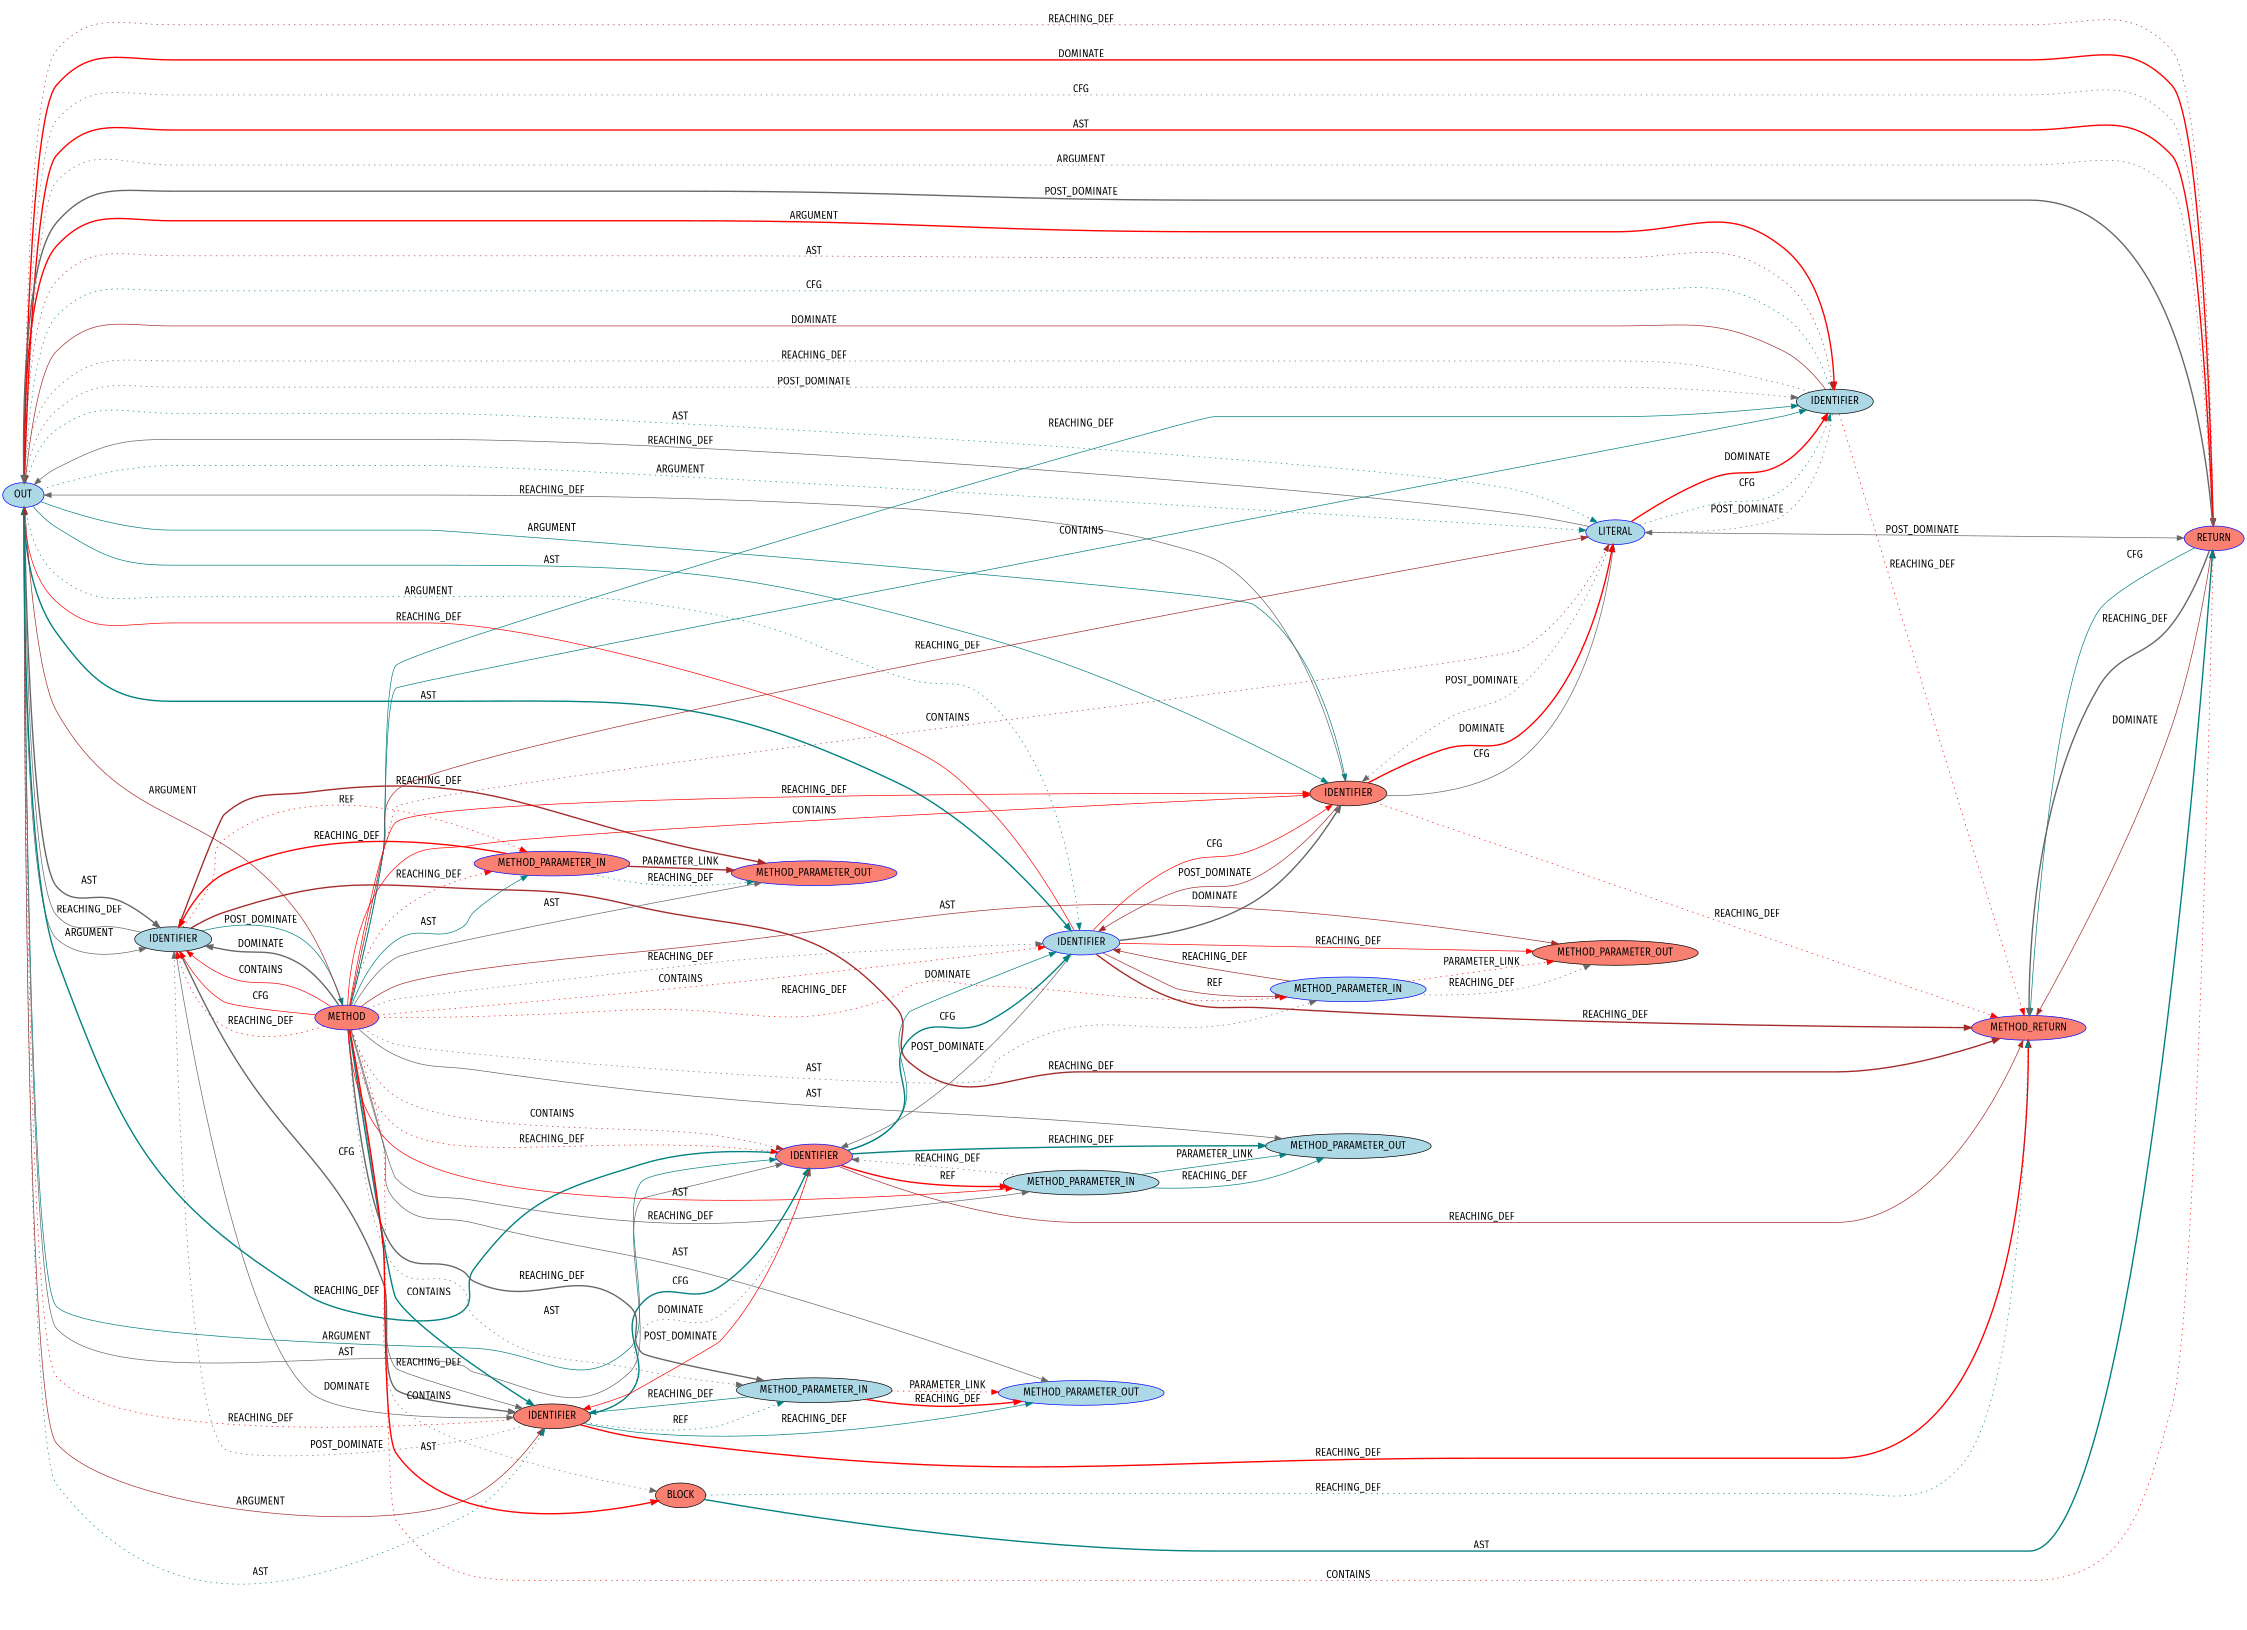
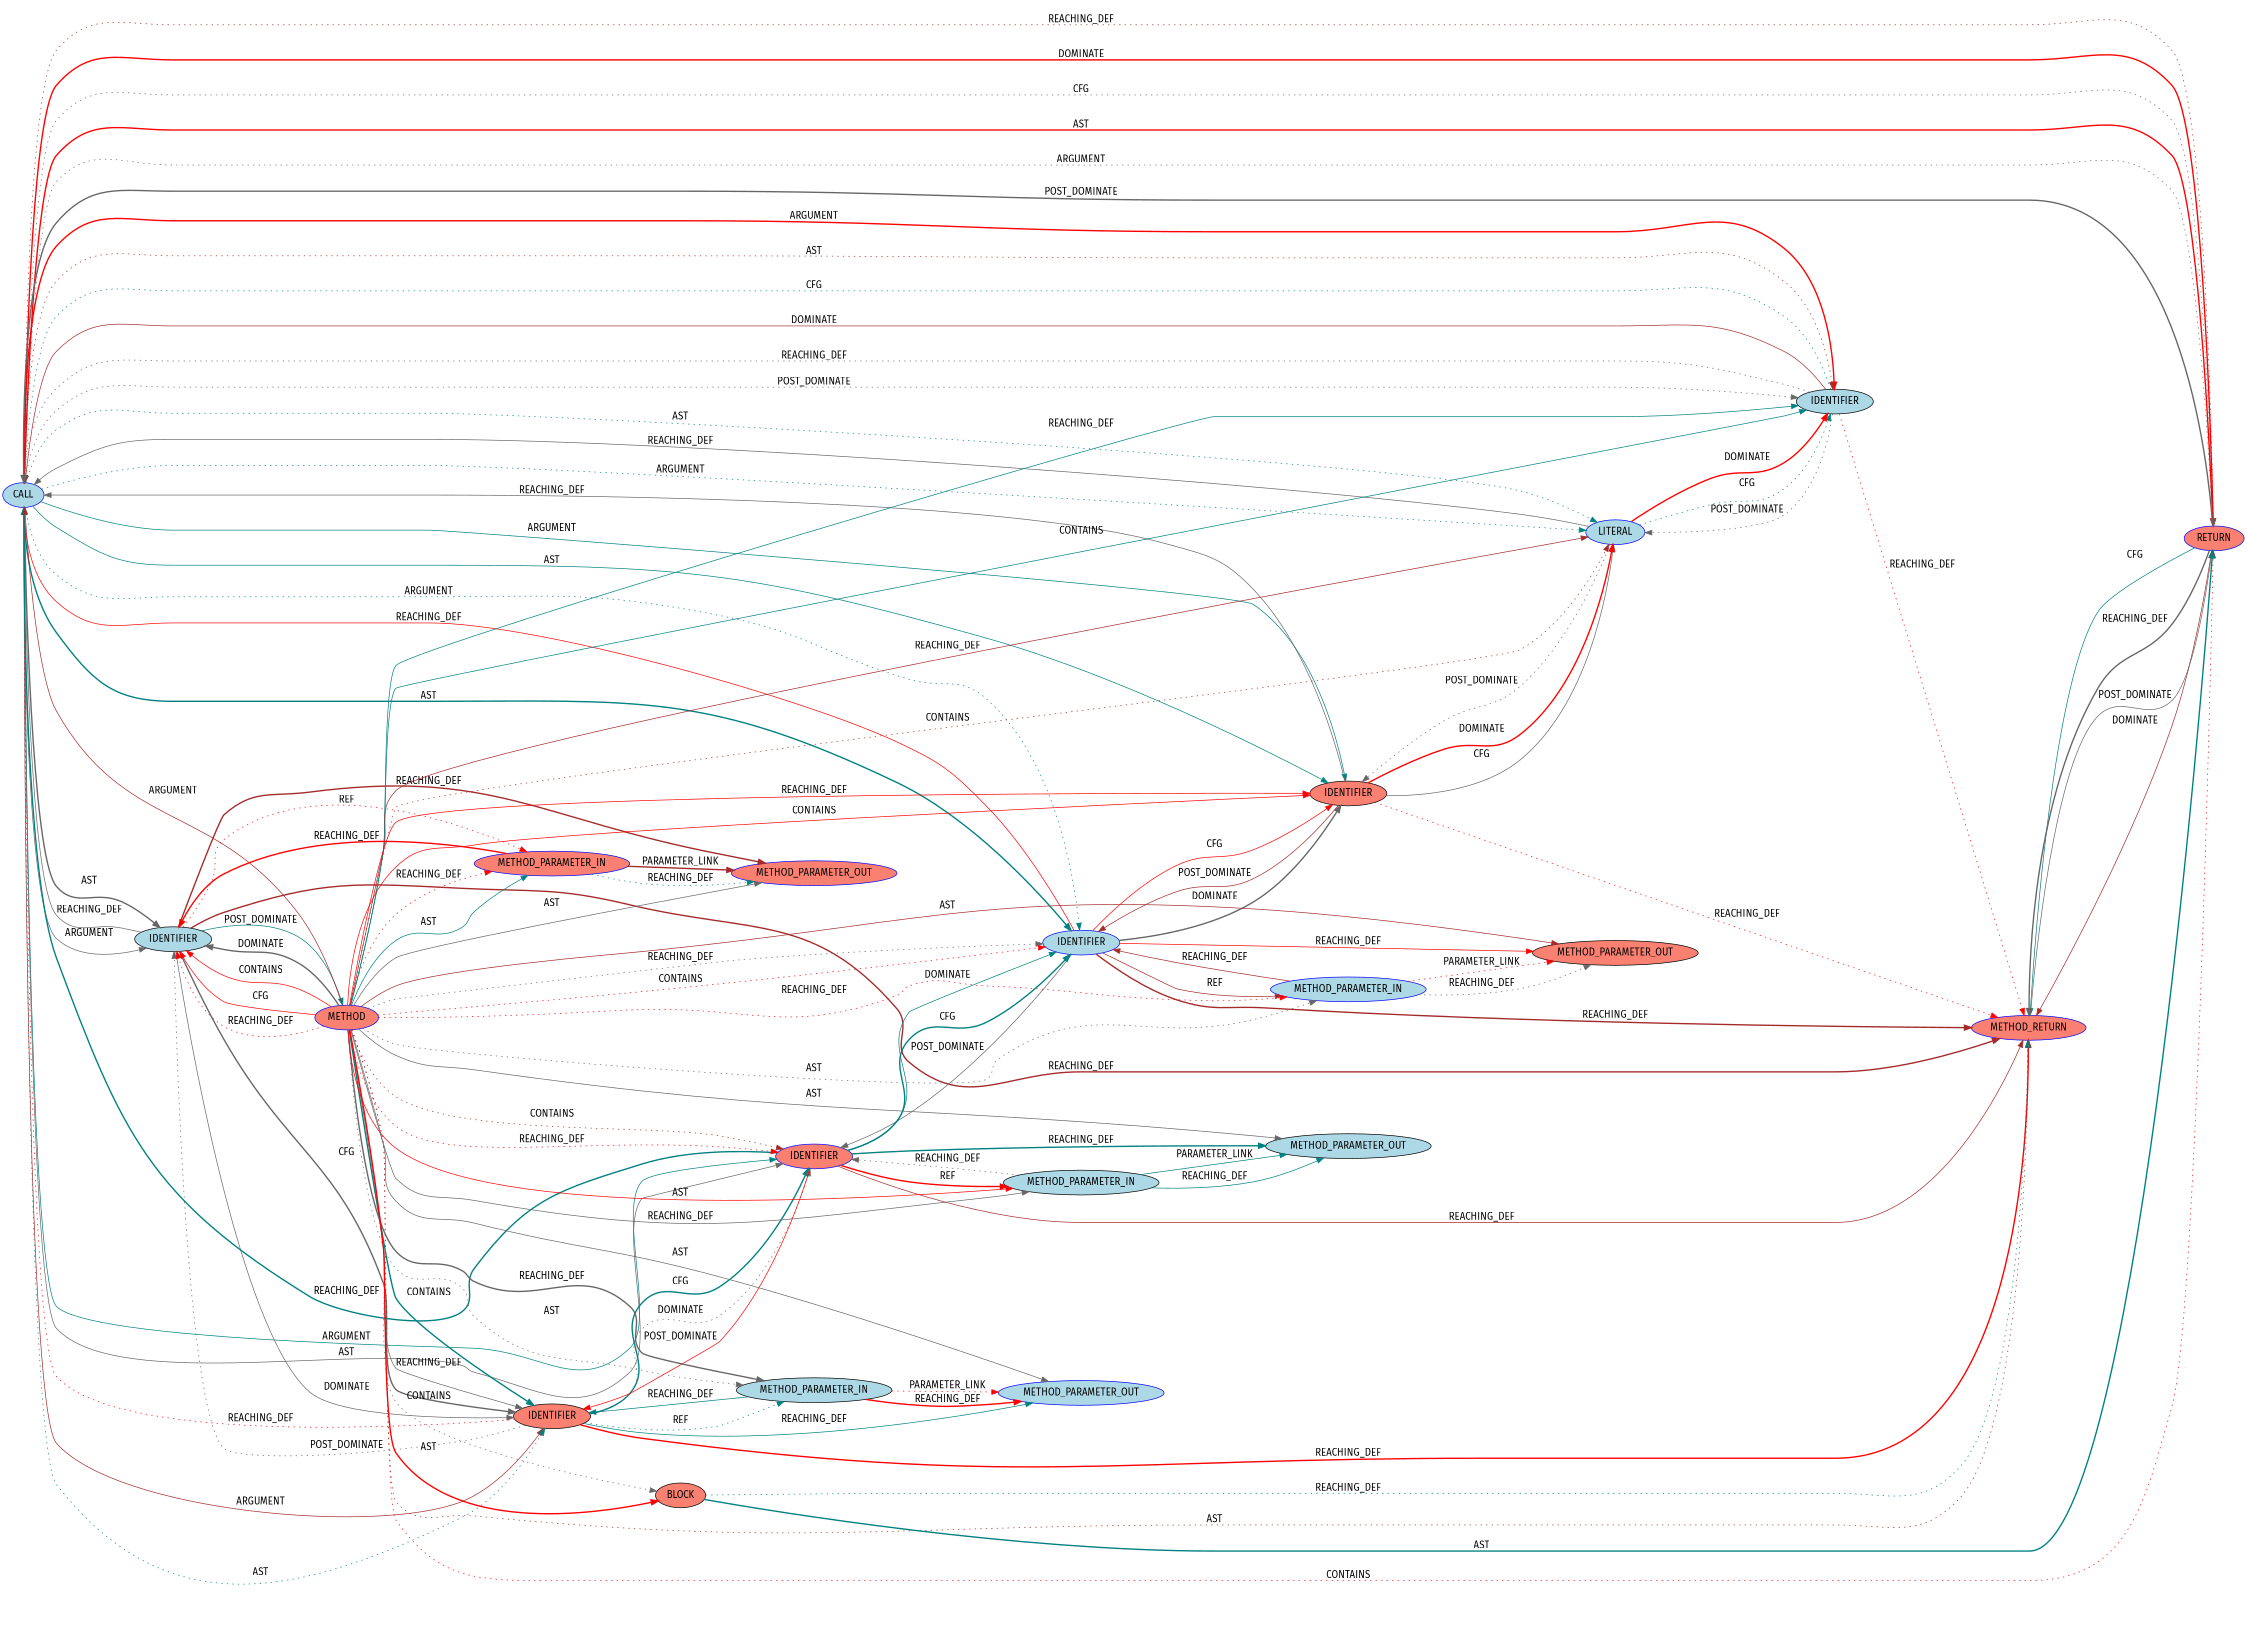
node "OUT": label "OUT" -> "CALL"
edge "LITERAL" -> "RETURN": now "METHOD_RETURN" -> "RETURN"
edge "METHOD" -> "METHOD_RETURN": added, label "AST"
